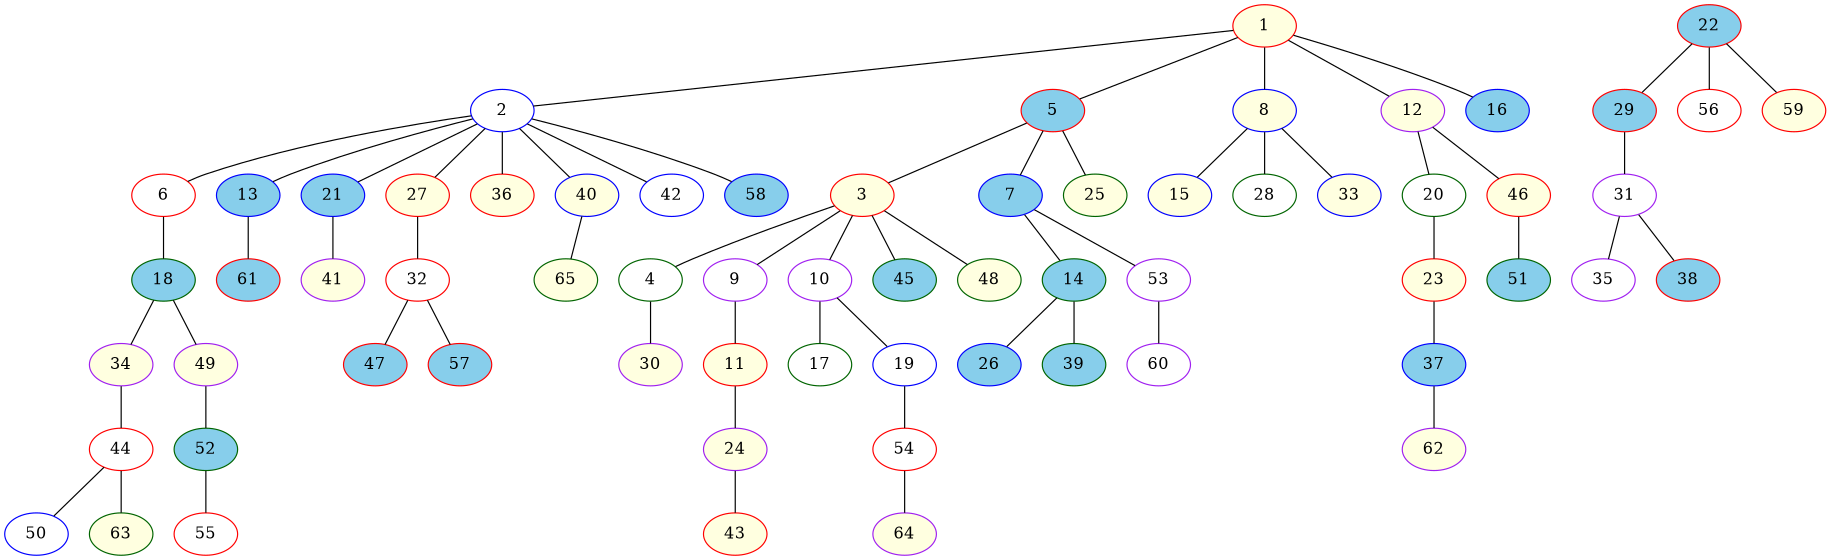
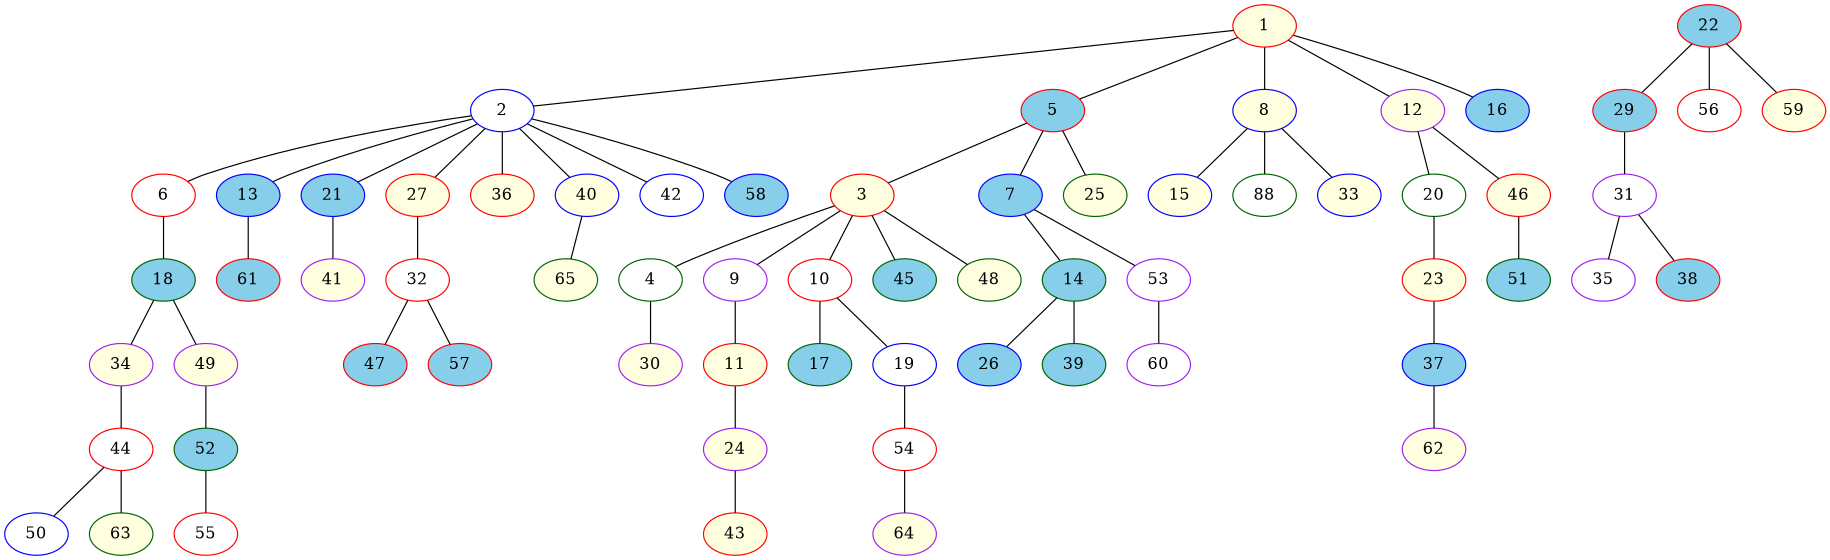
node "28": label "28" -> "88"
node "10": color purple -> red
node "17": fillcolor white -> skyblue
